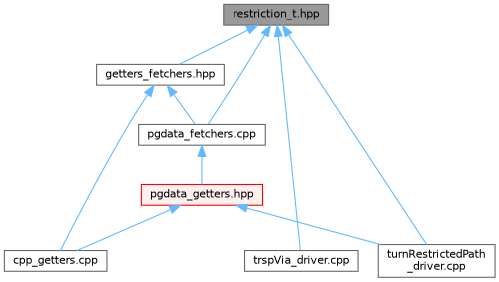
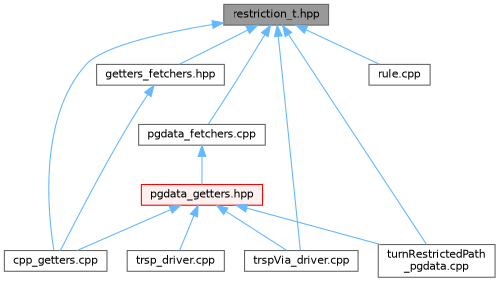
node "rule.cpp": added
edge "cpp_getters.cpp" -> "restriction_t.hpp": added
edge "pgdata_fetchers.cpp" -> "getters_fetchers.hpp": removed
edge "trspVia_driver.cpp" -> "pgdata_getters.hpp": added
node "trsp_driver.cpp": added
node "turnRestrictedPath _driver.cpp": label "turnRestrictedPath _driver.cpp" -> "turnRestrictedPath _pgdata.cpp"
